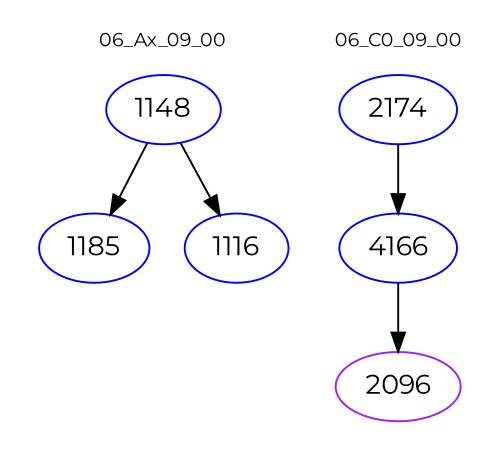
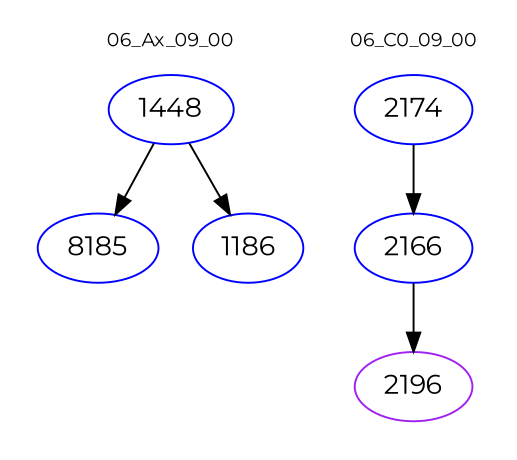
node "1148": label "1148" -> "1448"
node "1185": label "1185" -> "8185"
node "1116": label "1116" -> "1186"
node "4166": label "4166" -> "2166"
node "2096": label "2096" -> "2196"
